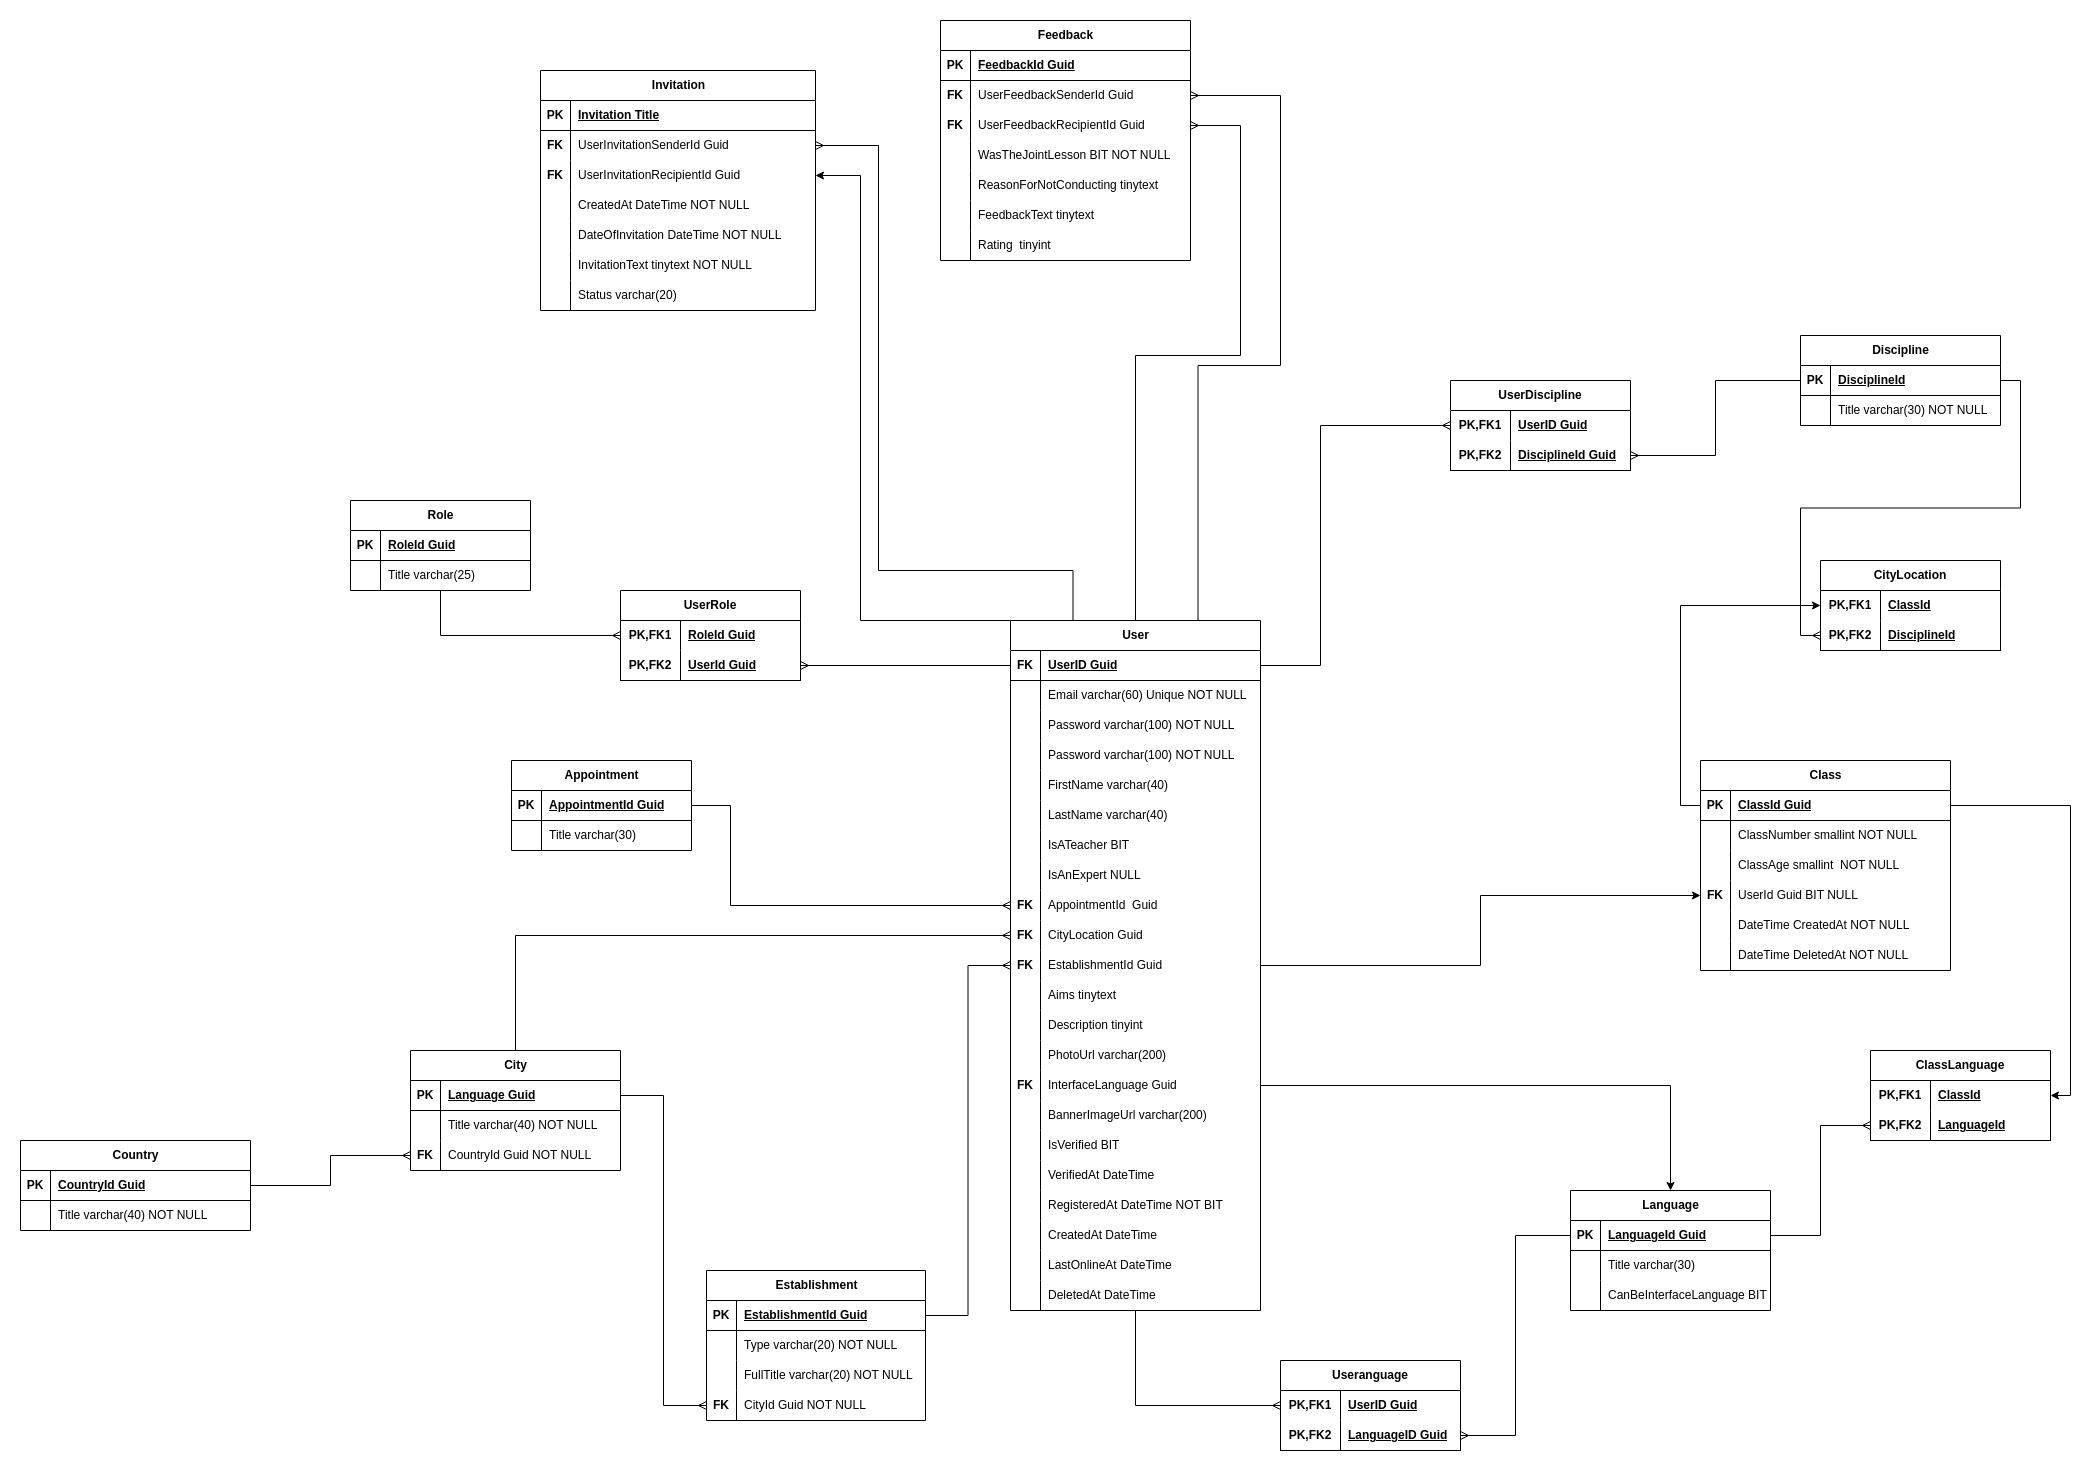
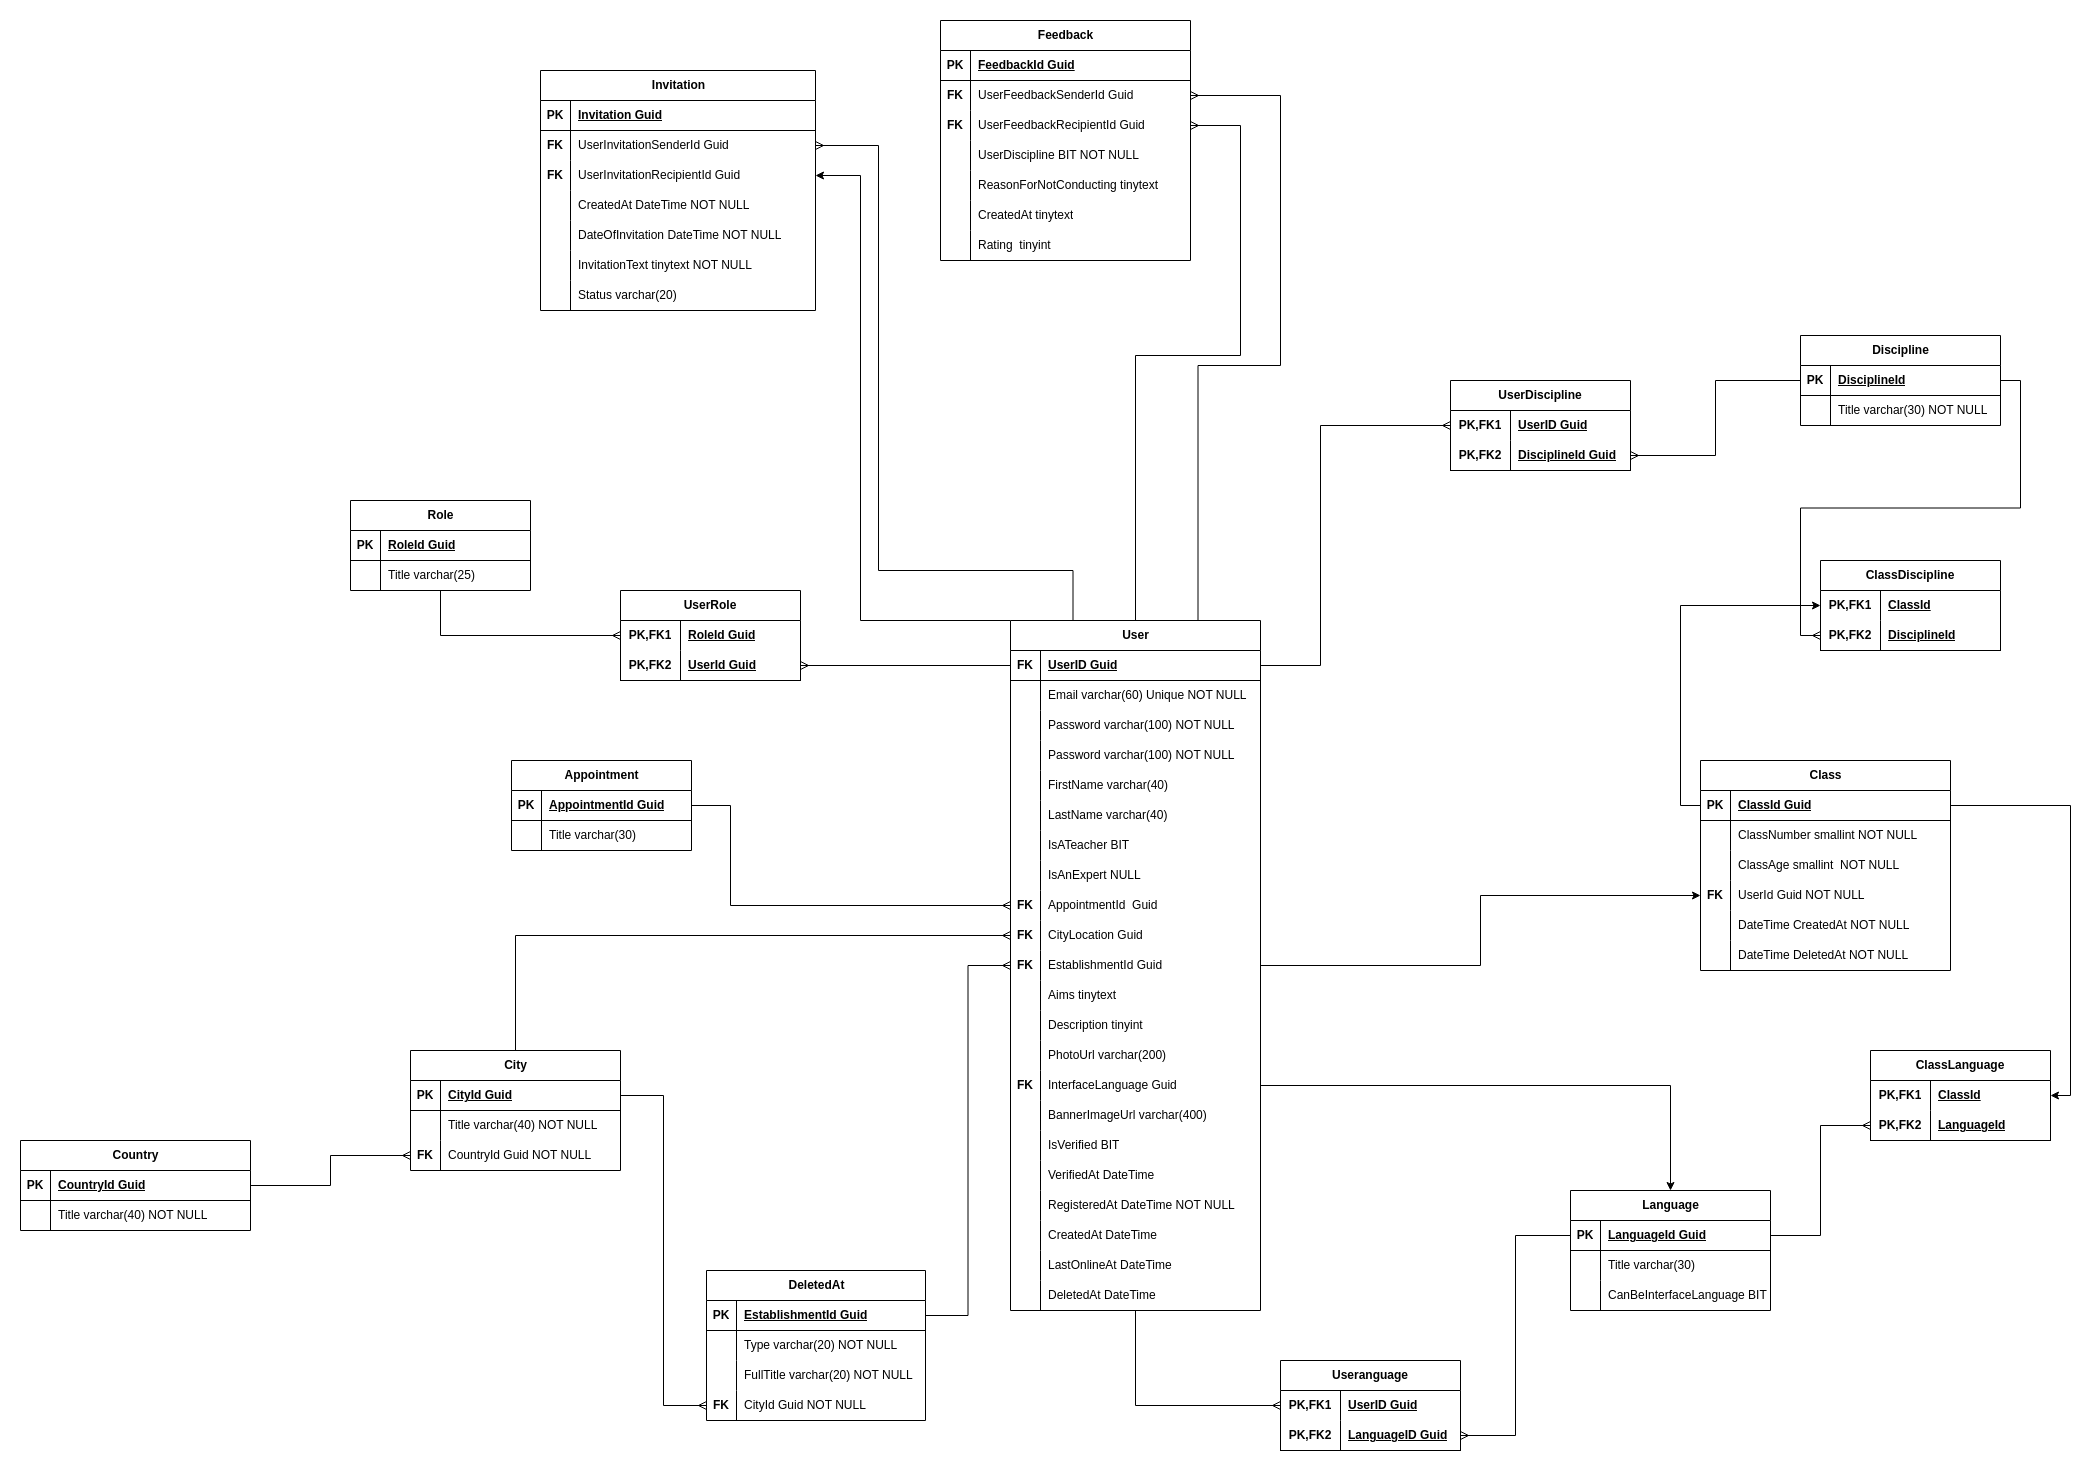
node "Invitation Title": label "Invitation Title" -> "Invitation Guid"
node "WasTheJointLesson BIT NOT NULL": label "WasTheJointLesson BIT NOT NULL" -> "UserDiscipline BIT NOT NULL"
node "FeedbackText tinytext": label "FeedbackText tinytext" -> "CreatedAt tinytext"
node "CityLocation": label "CityLocation" -> "ClassDiscipline"
node "UserId Guid BIT NULL": label "UserId Guid BIT NULL" -> "UserId Guid NOT NULL"
node "Language Guid": label "Language Guid" -> "CityId Guid"
node "BannerImageUrl varchar(200)": label "BannerImageUrl varchar(200)" -> "BannerImageUrl varchar(400)"
node "RegisteredAt DateTime NOT BIT": label "RegisteredAt DateTime NOT BIT" -> "RegisteredAt DateTime NOT NULL"
node "Establishment": label "Establishment" -> "DeletedAt"
